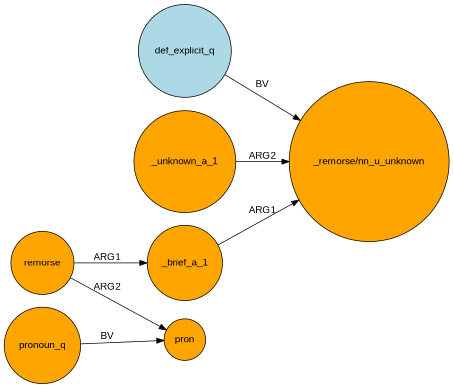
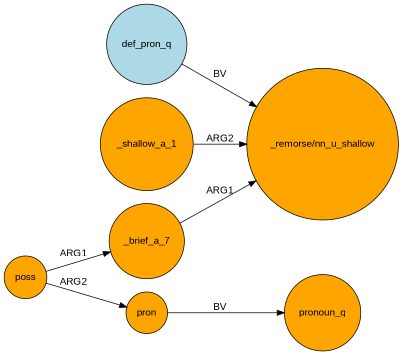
node "def_explicit_q": label "def_explicit_q" -> "def_pron_q"
node "_unknown_a_1": label "_unknown_a_1" -> "_shallow_a_1"
node "_remorse/nn_u_unknown": label "_remorse/nn_u_unknown" -> "_remorse/nn_u_shallow"
node "remorse": label "remorse" -> "poss"
node "_brief_a_1": label "_brief_a_1" -> "_brief_a_7"
edge "pronoun_q" -> "pron": reversed
